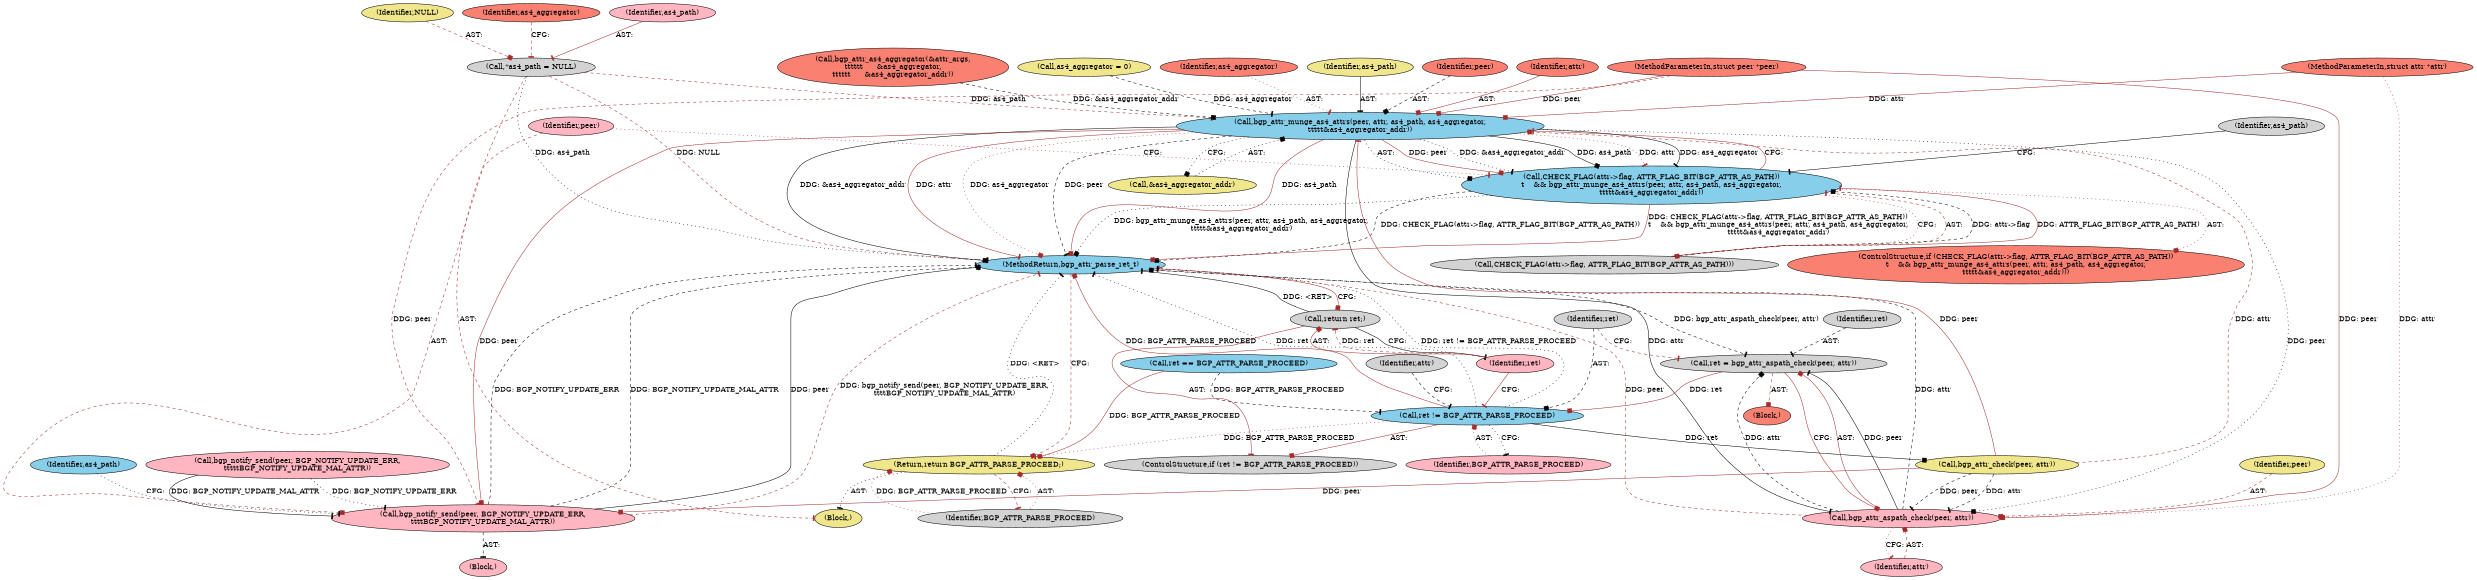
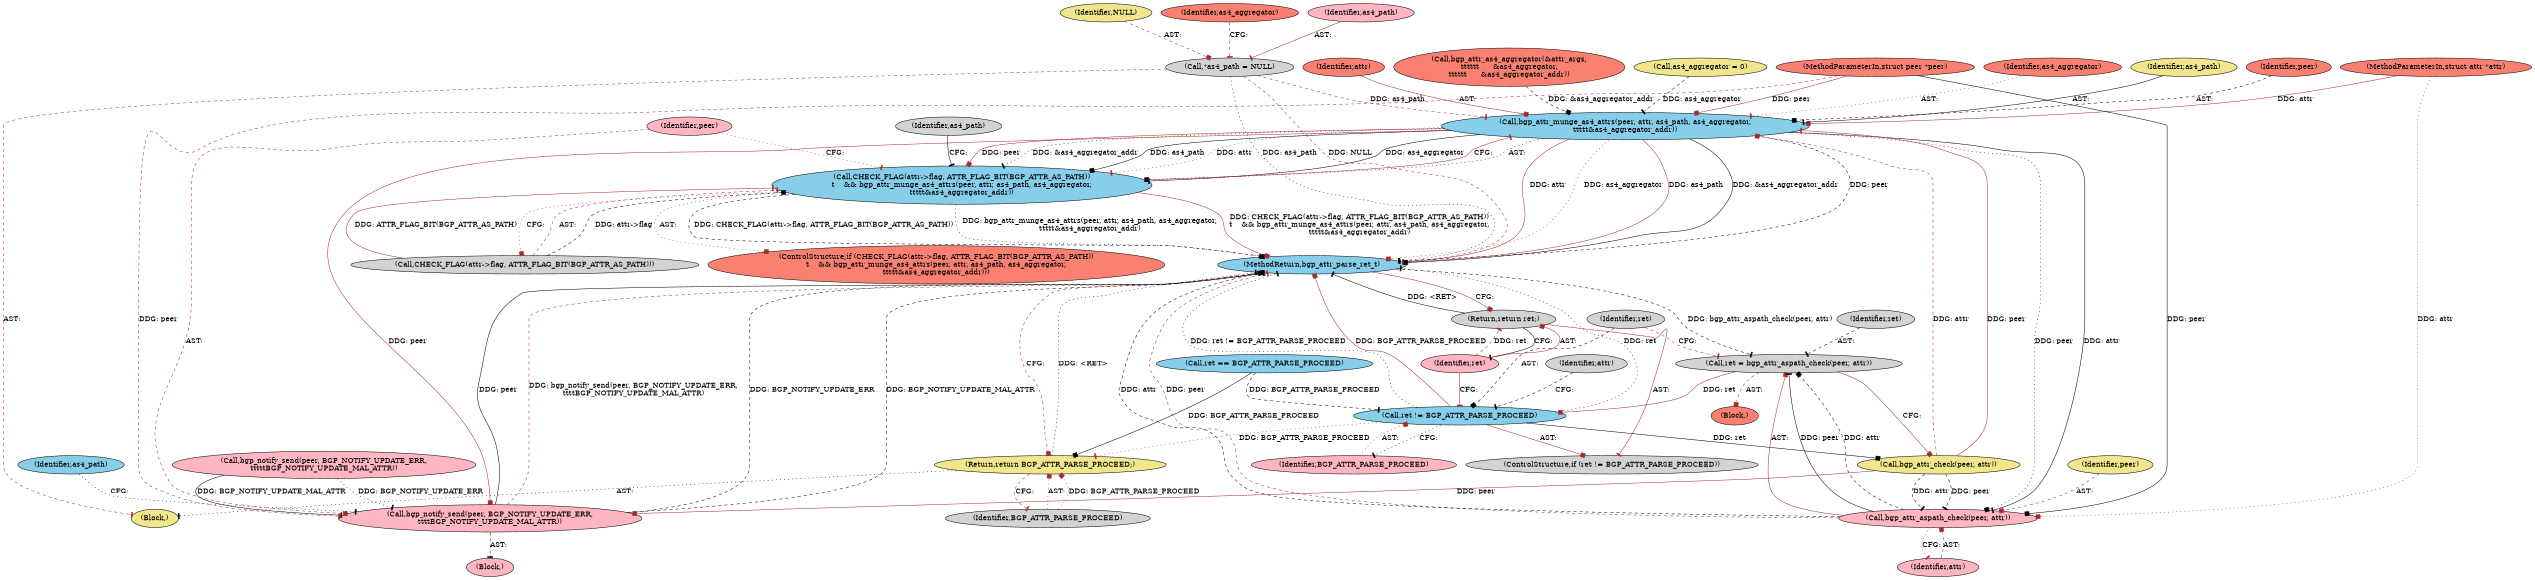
node "(Call,&as4_aggregator_addr)": removed
edge "(MethodParameterIn,struct peer *peer)" -> "(Call,bgp_attr_aspath_check(peer, attr))": color brown -> black
node "(Call,return ret;)": label "(Call,return ret;)" -> "(Return,return ret;)"
edge "(Call,ret == BGP_ATTR_PARSE_PROCEED)" -> "(Return,return BGP_ATTR_PARSE_PROCEED;)": color brown -> black
edge "(Call,ret = bgp_attr_aspath_check(peer, attr))" -> "(Call,bgp_attr_aspath_check(peer, attr))": now "(Call,ret = bgp_attr_aspath_check(peer, attr))" -> "(Call,bgp_attr_check(peer, attr))"
